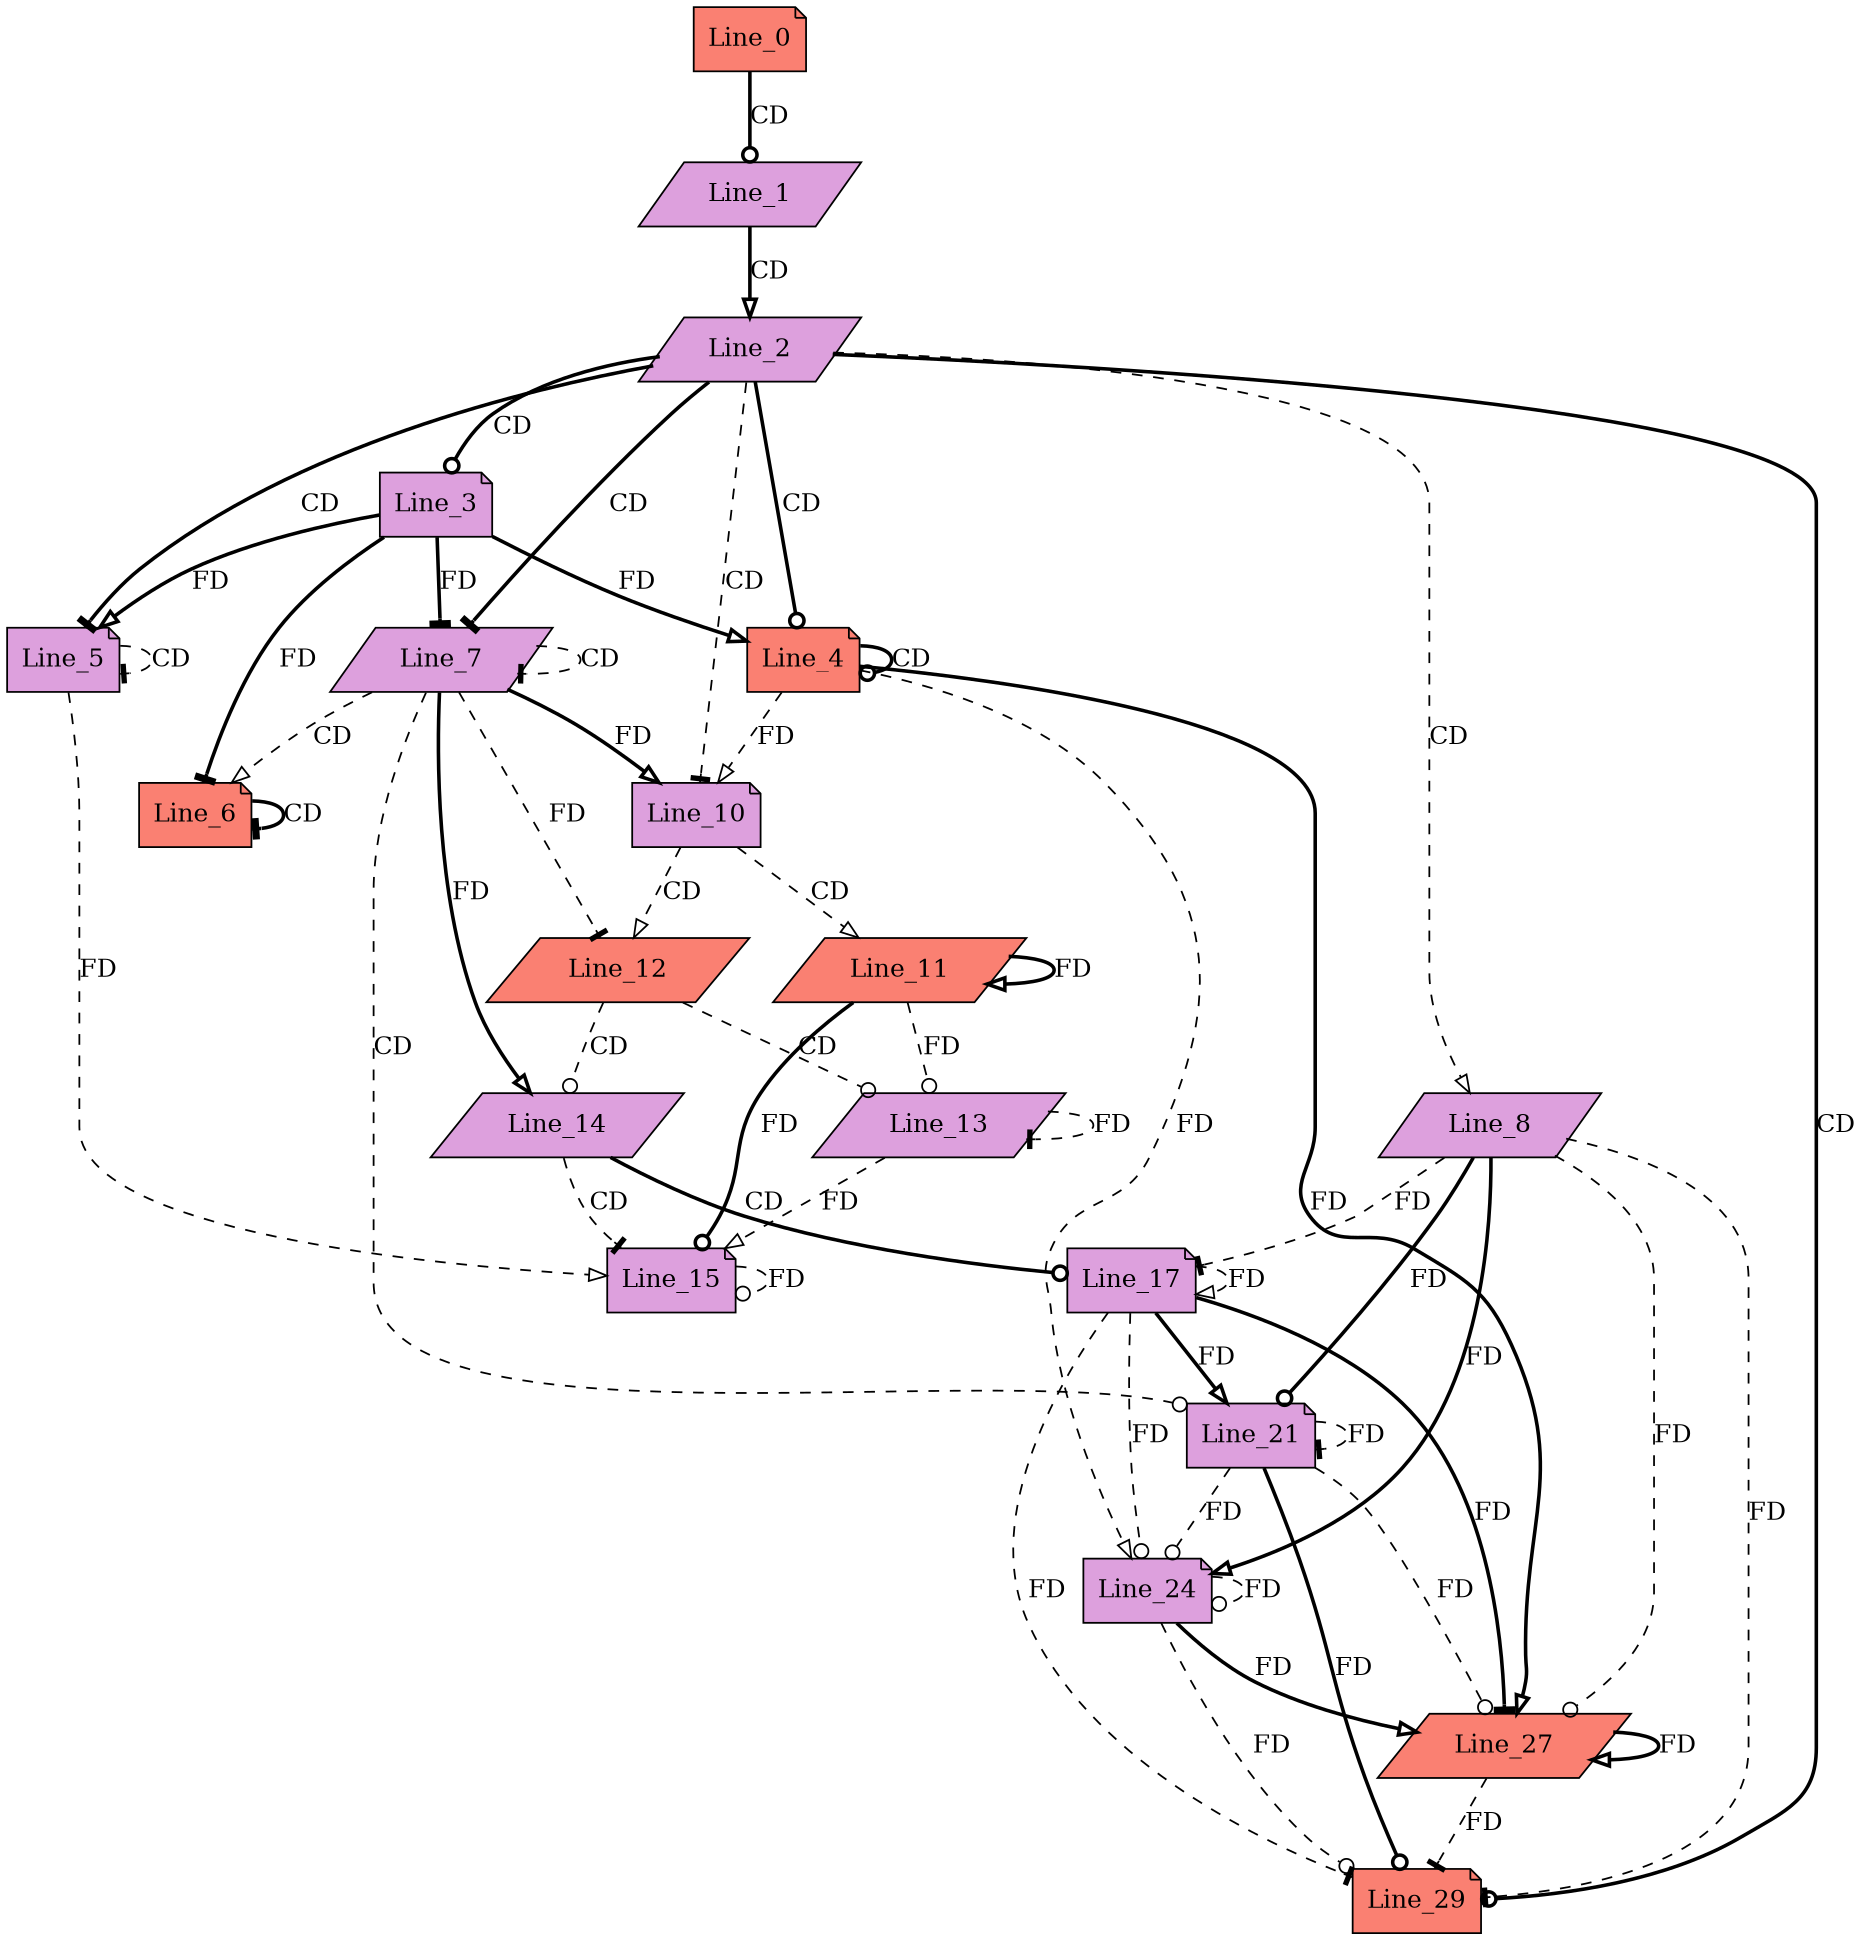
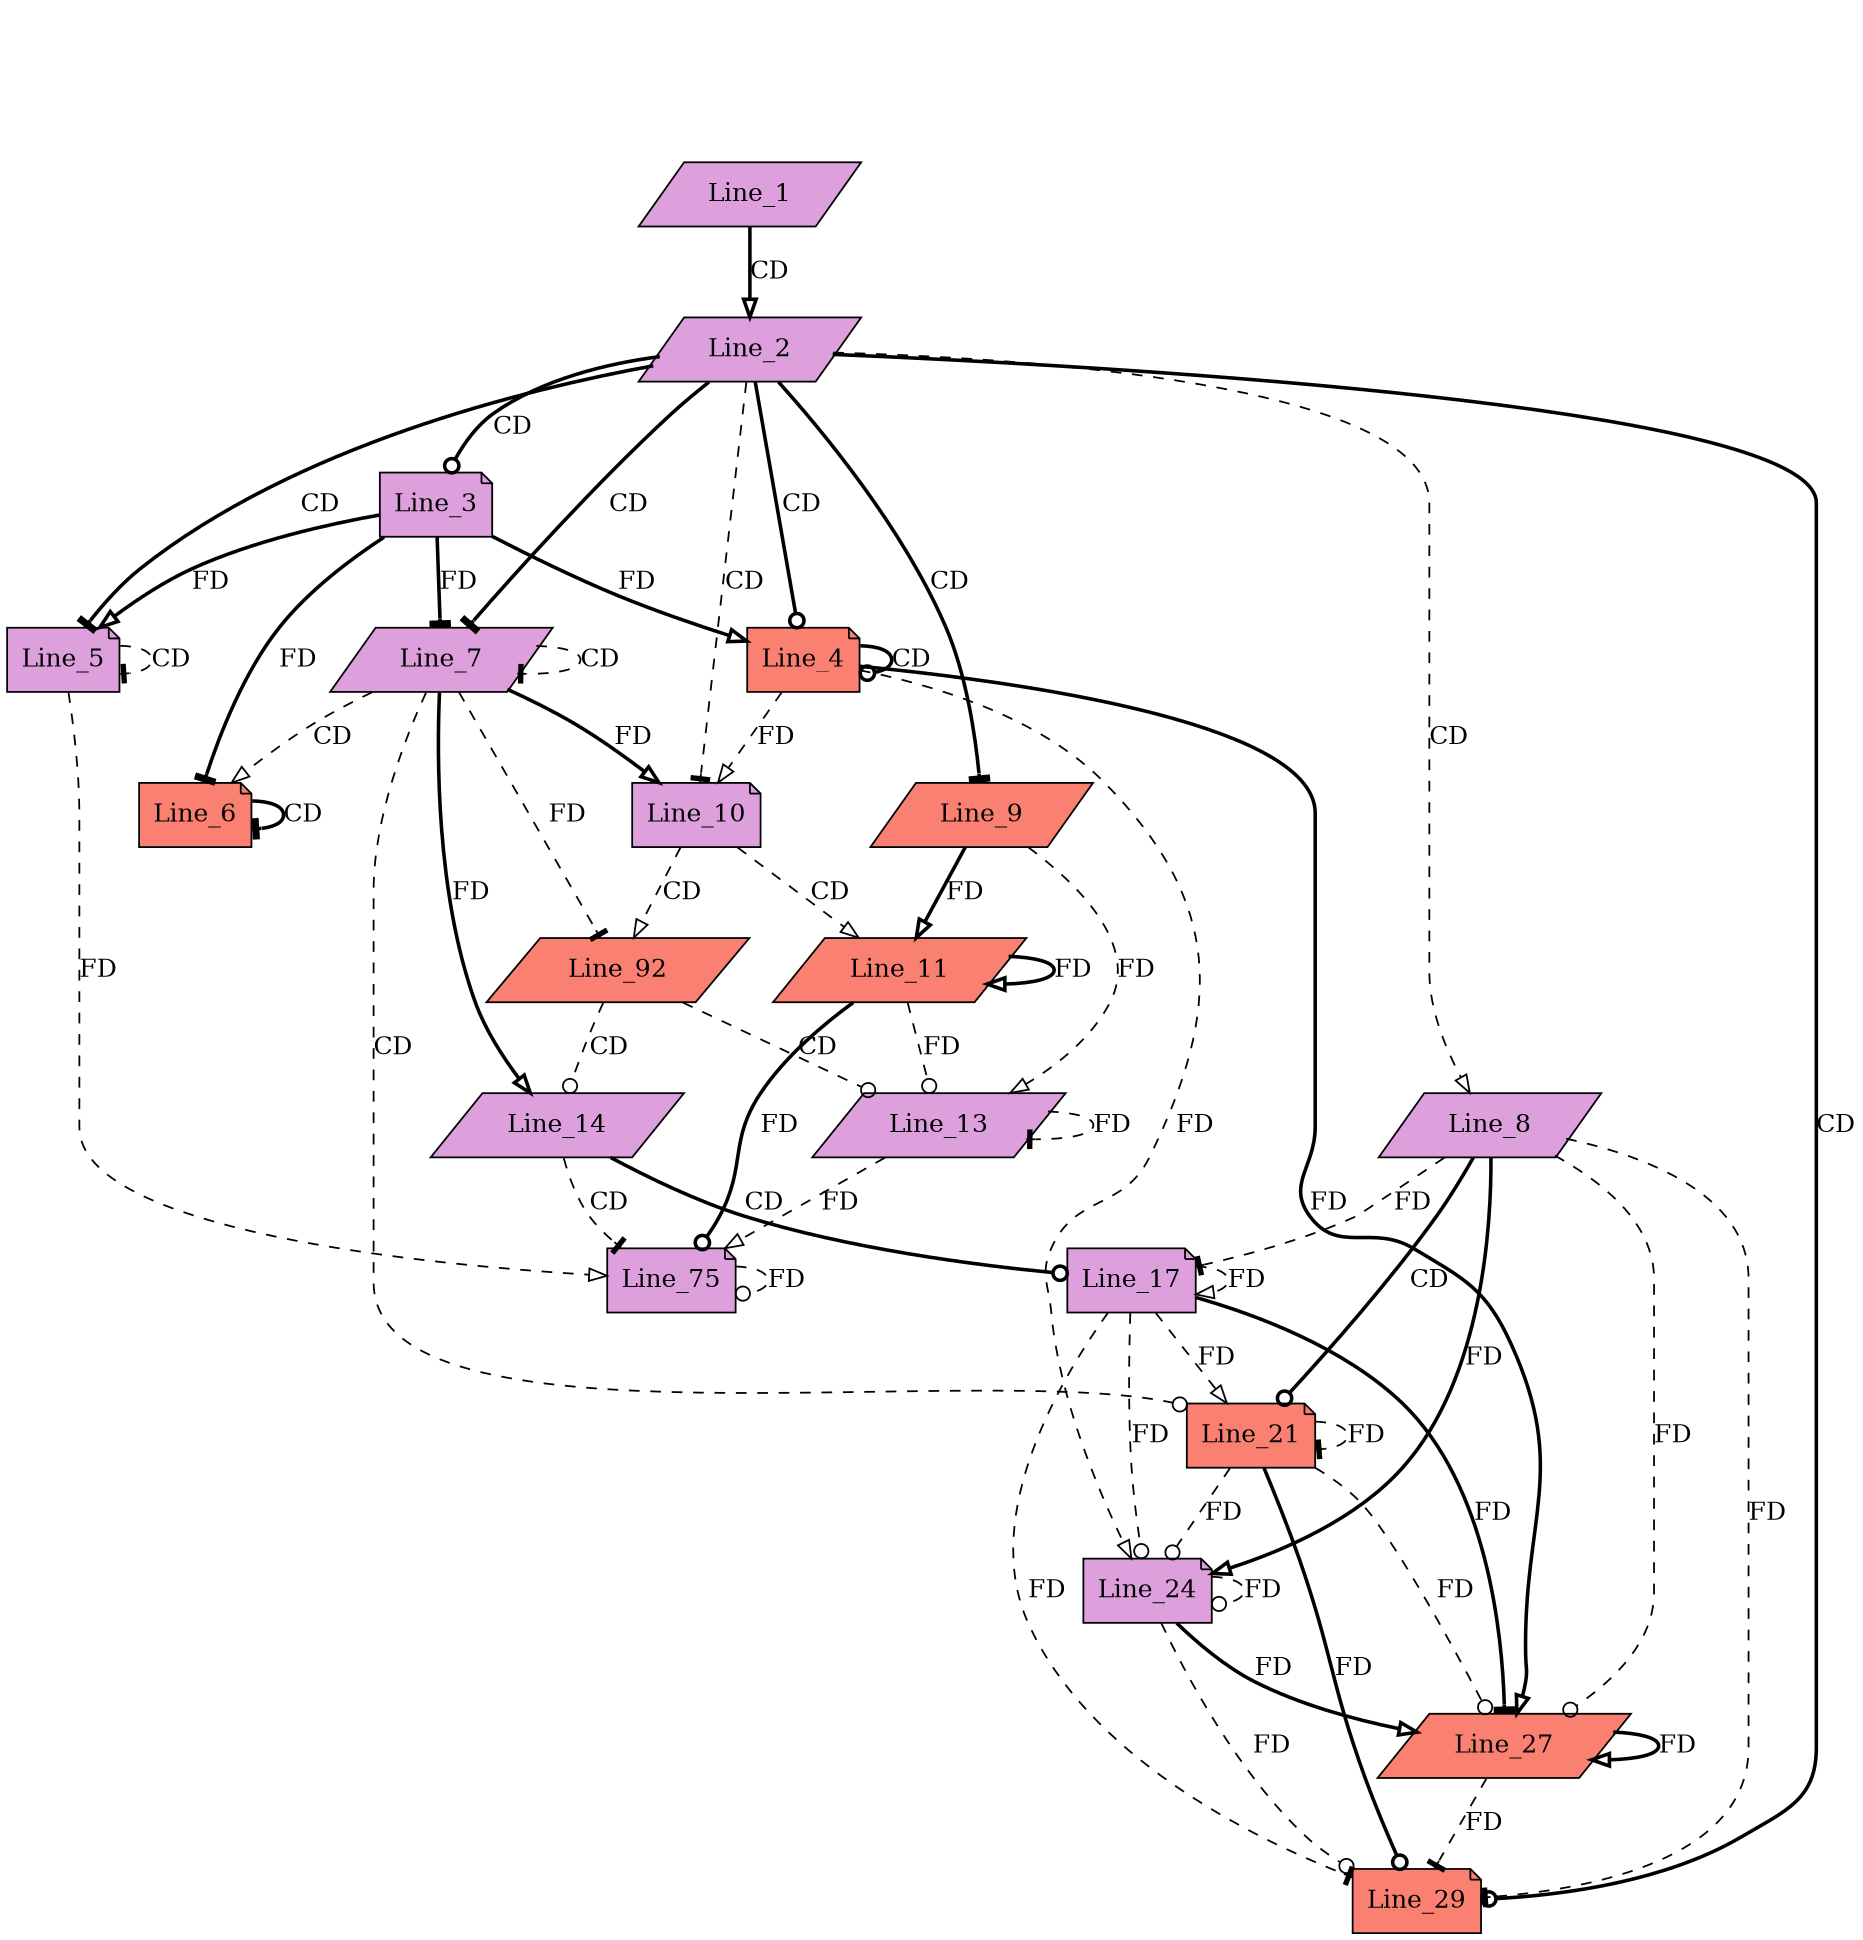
node "Line_0": removed
node "Line_9": added
node "Line_12": label "Line_12" -> "Line_92"
node "Line_15": label "Line_15" -> "Line_75"
edge "Line_8" -> "Line_21": label "FD" -> "CD"
edge "Line_17" -> "Line_21": style bold -> dashed
node "Line_21": fillcolor plum -> salmon
